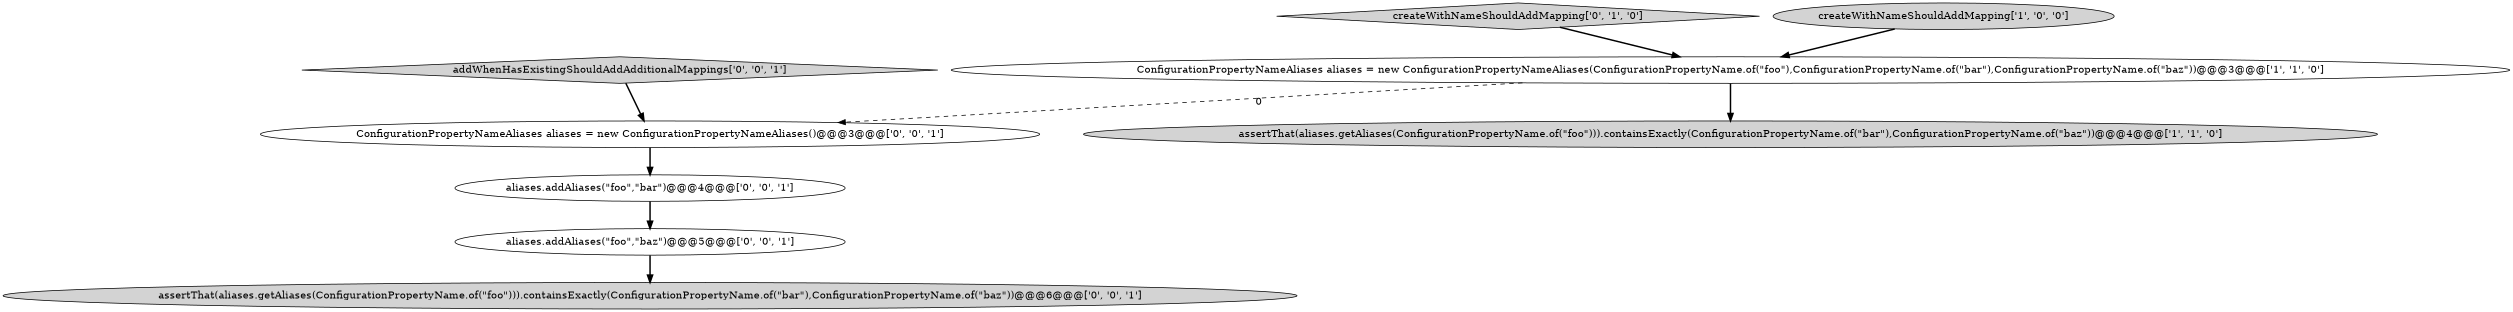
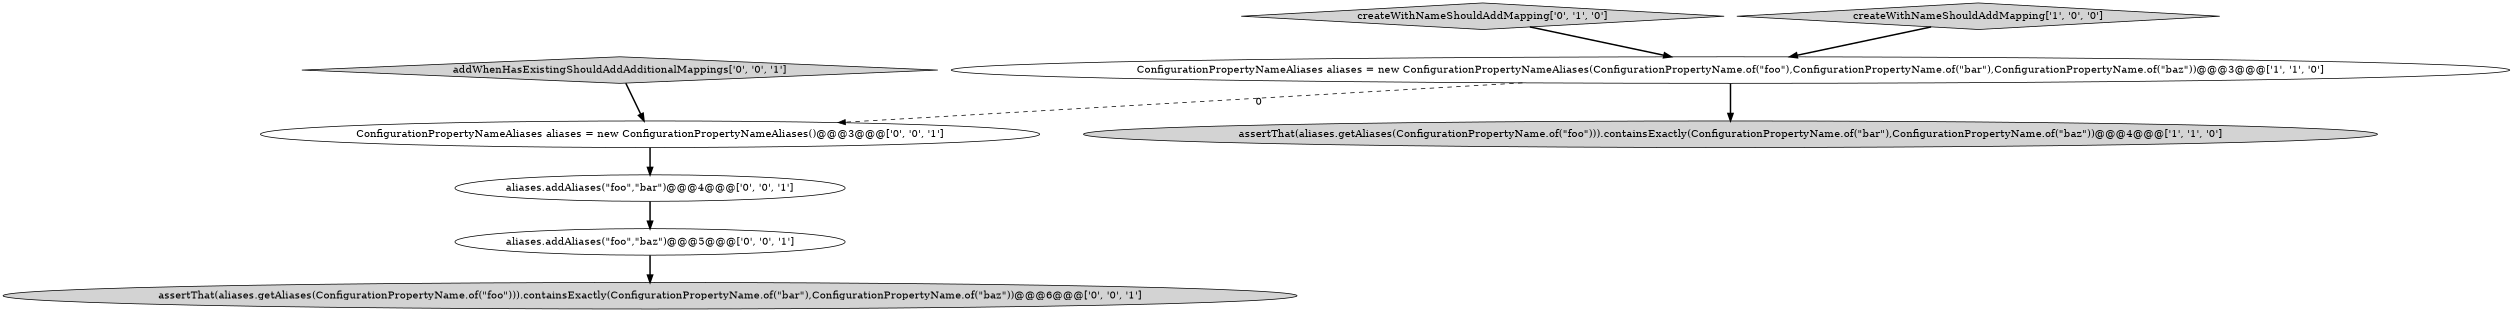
node "createWithNameShouldAddMapping['1', '0', '0']": shape ellipse -> diamond
